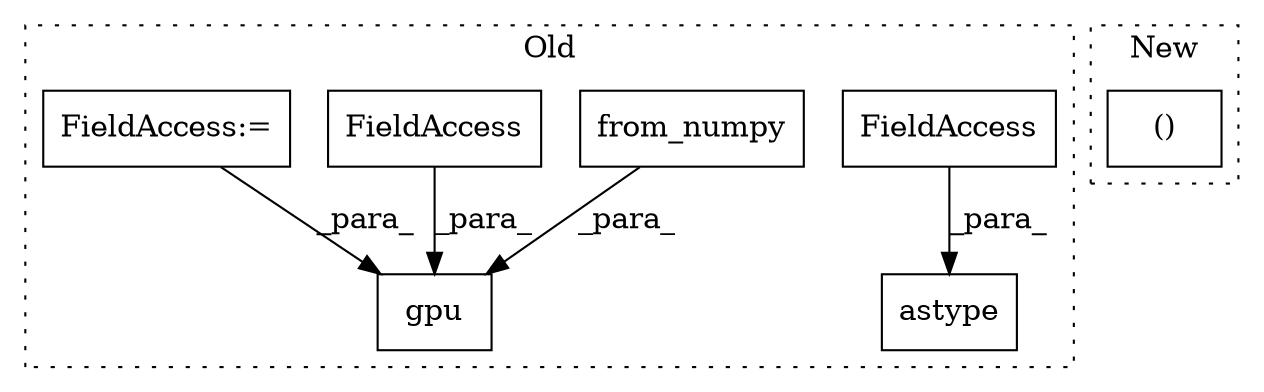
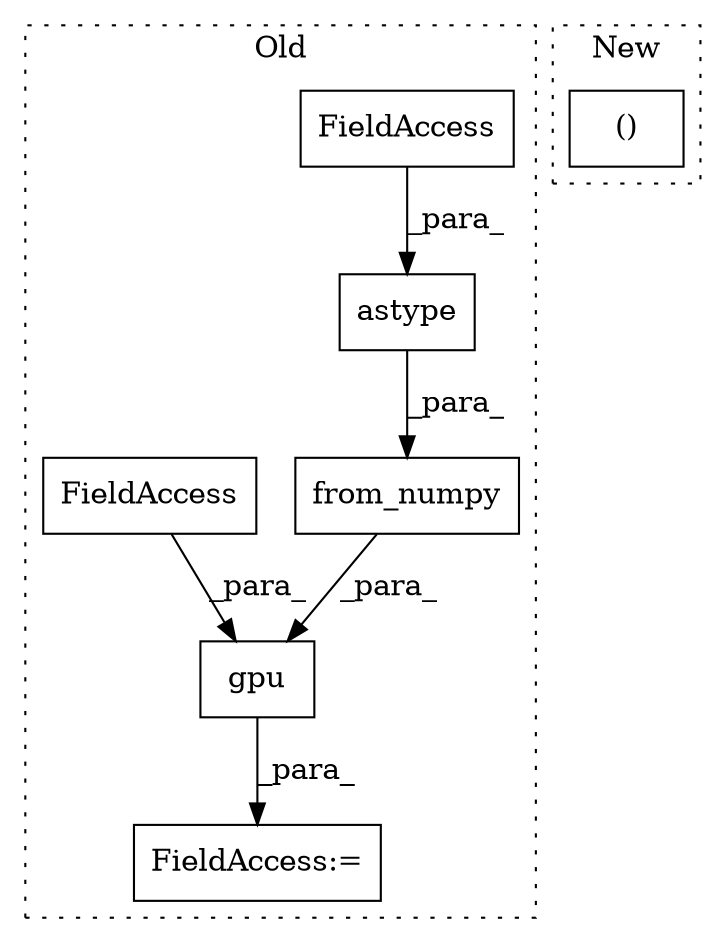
edge "FieldAccess:=" -> "gpu": reversed
edge "astype" -> "from_numpy": added, label "_para_"
